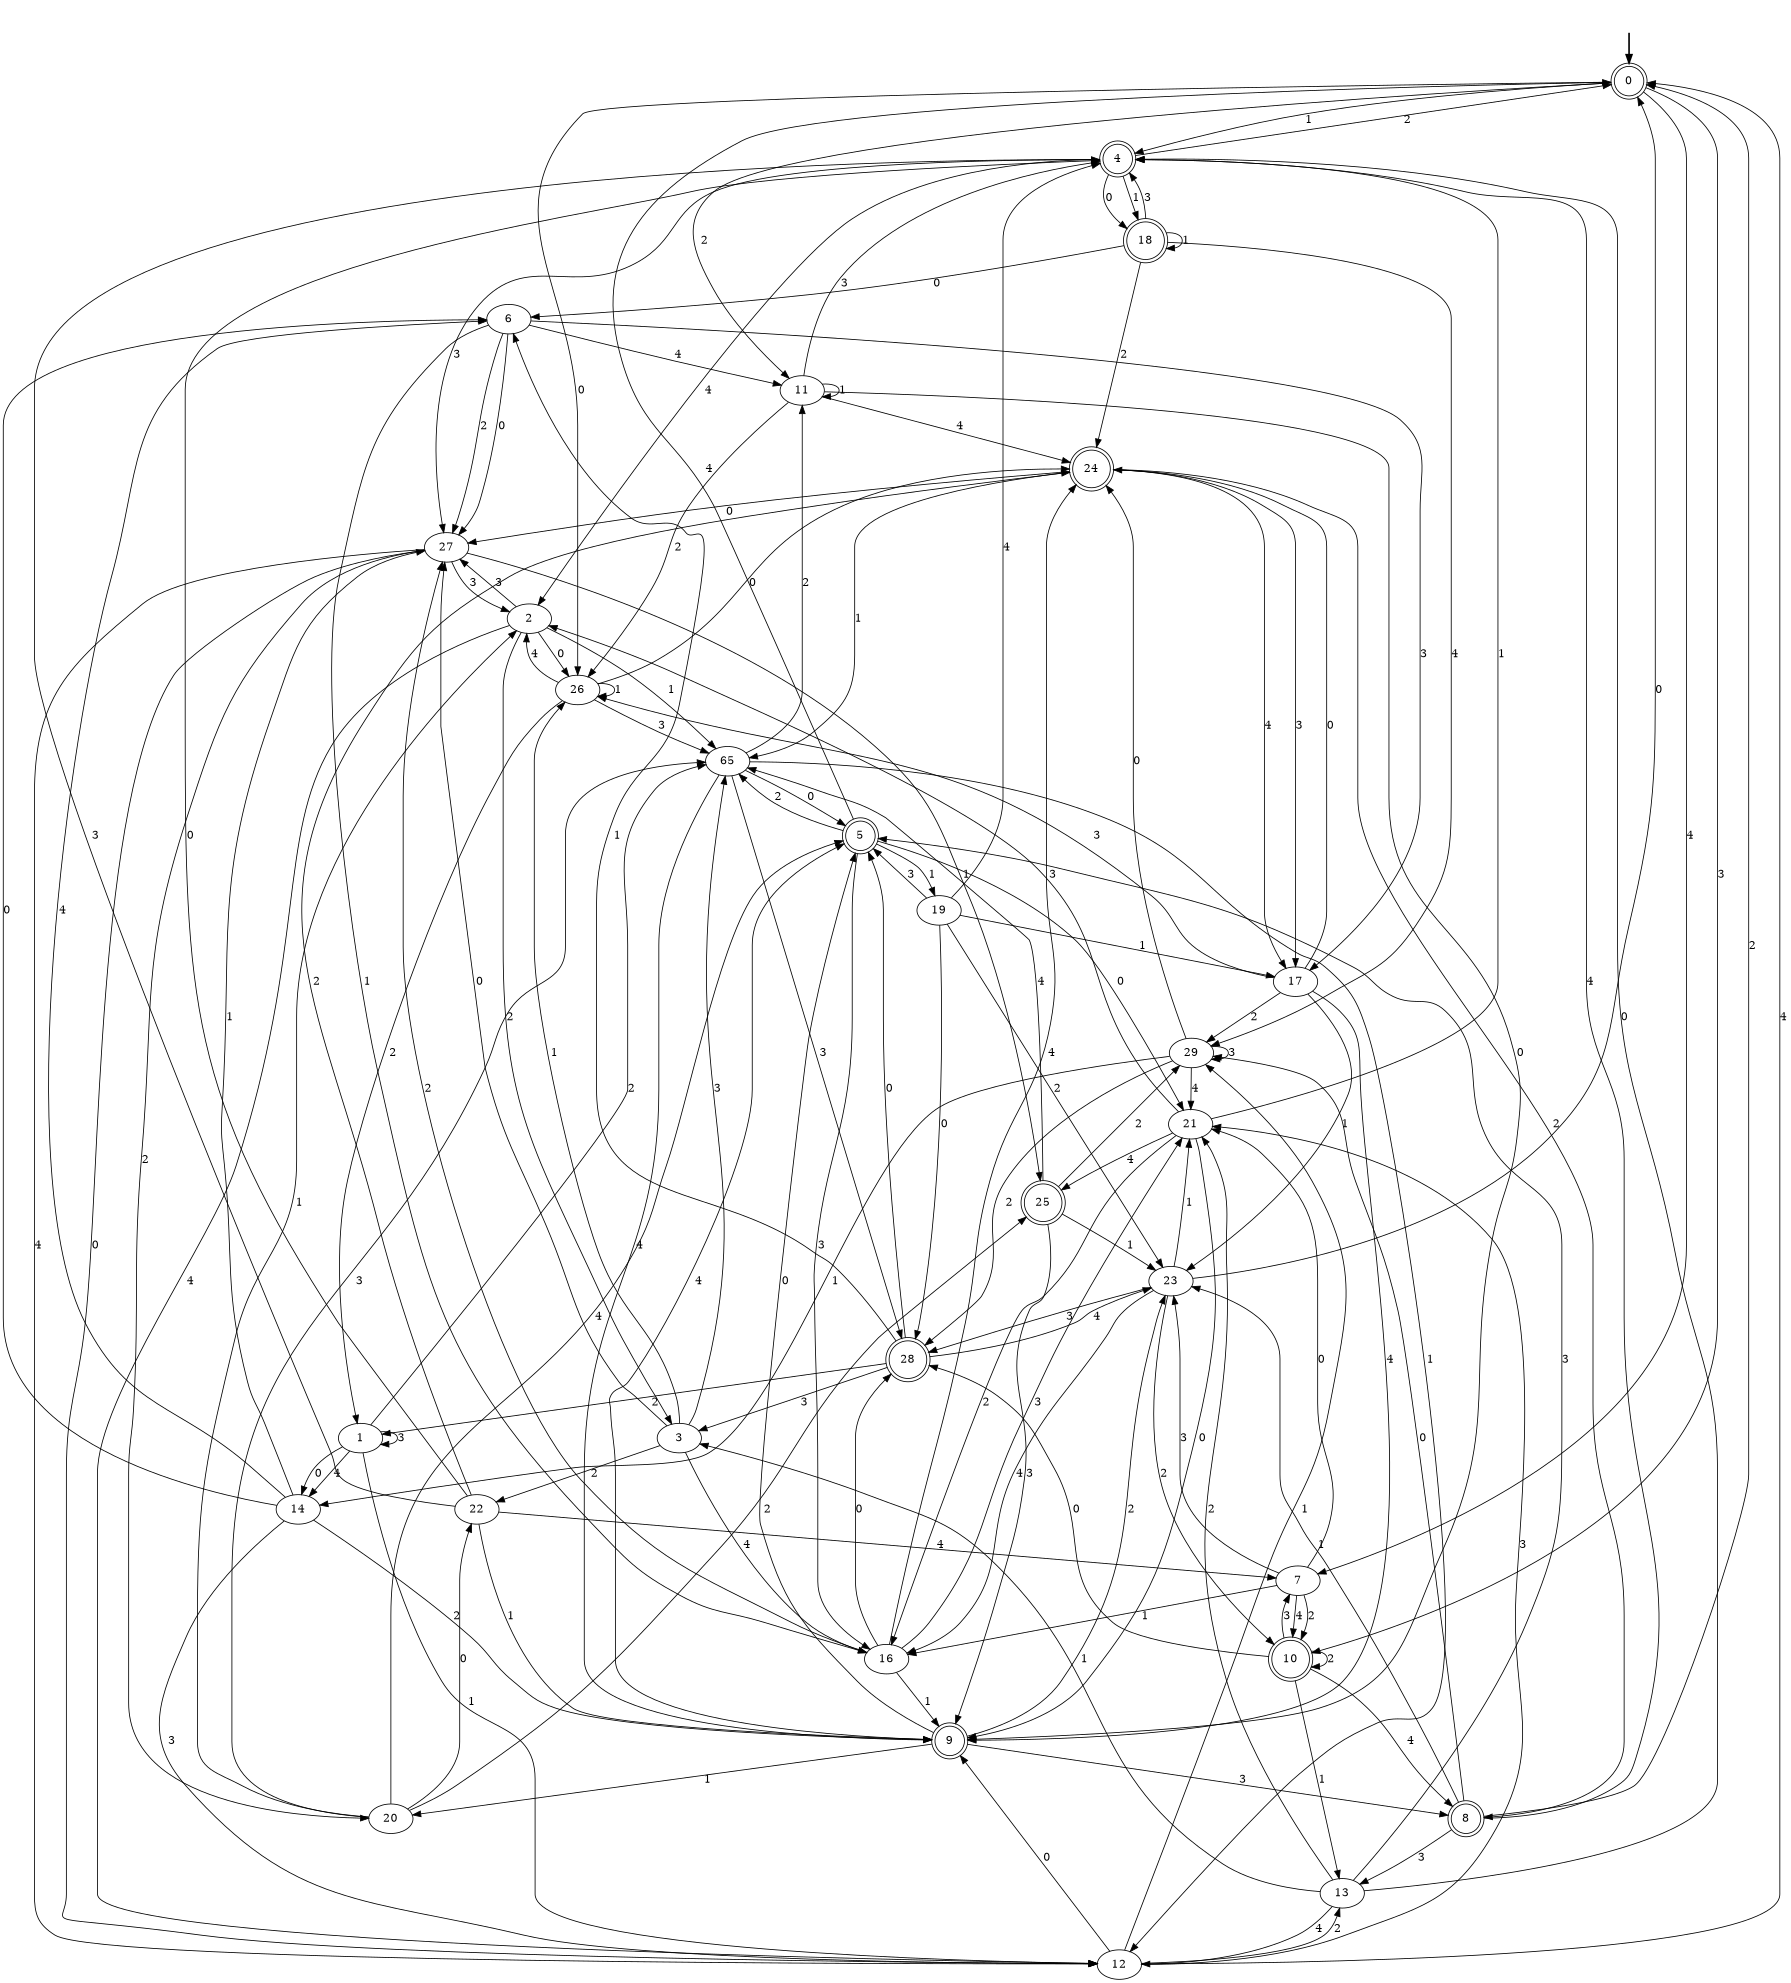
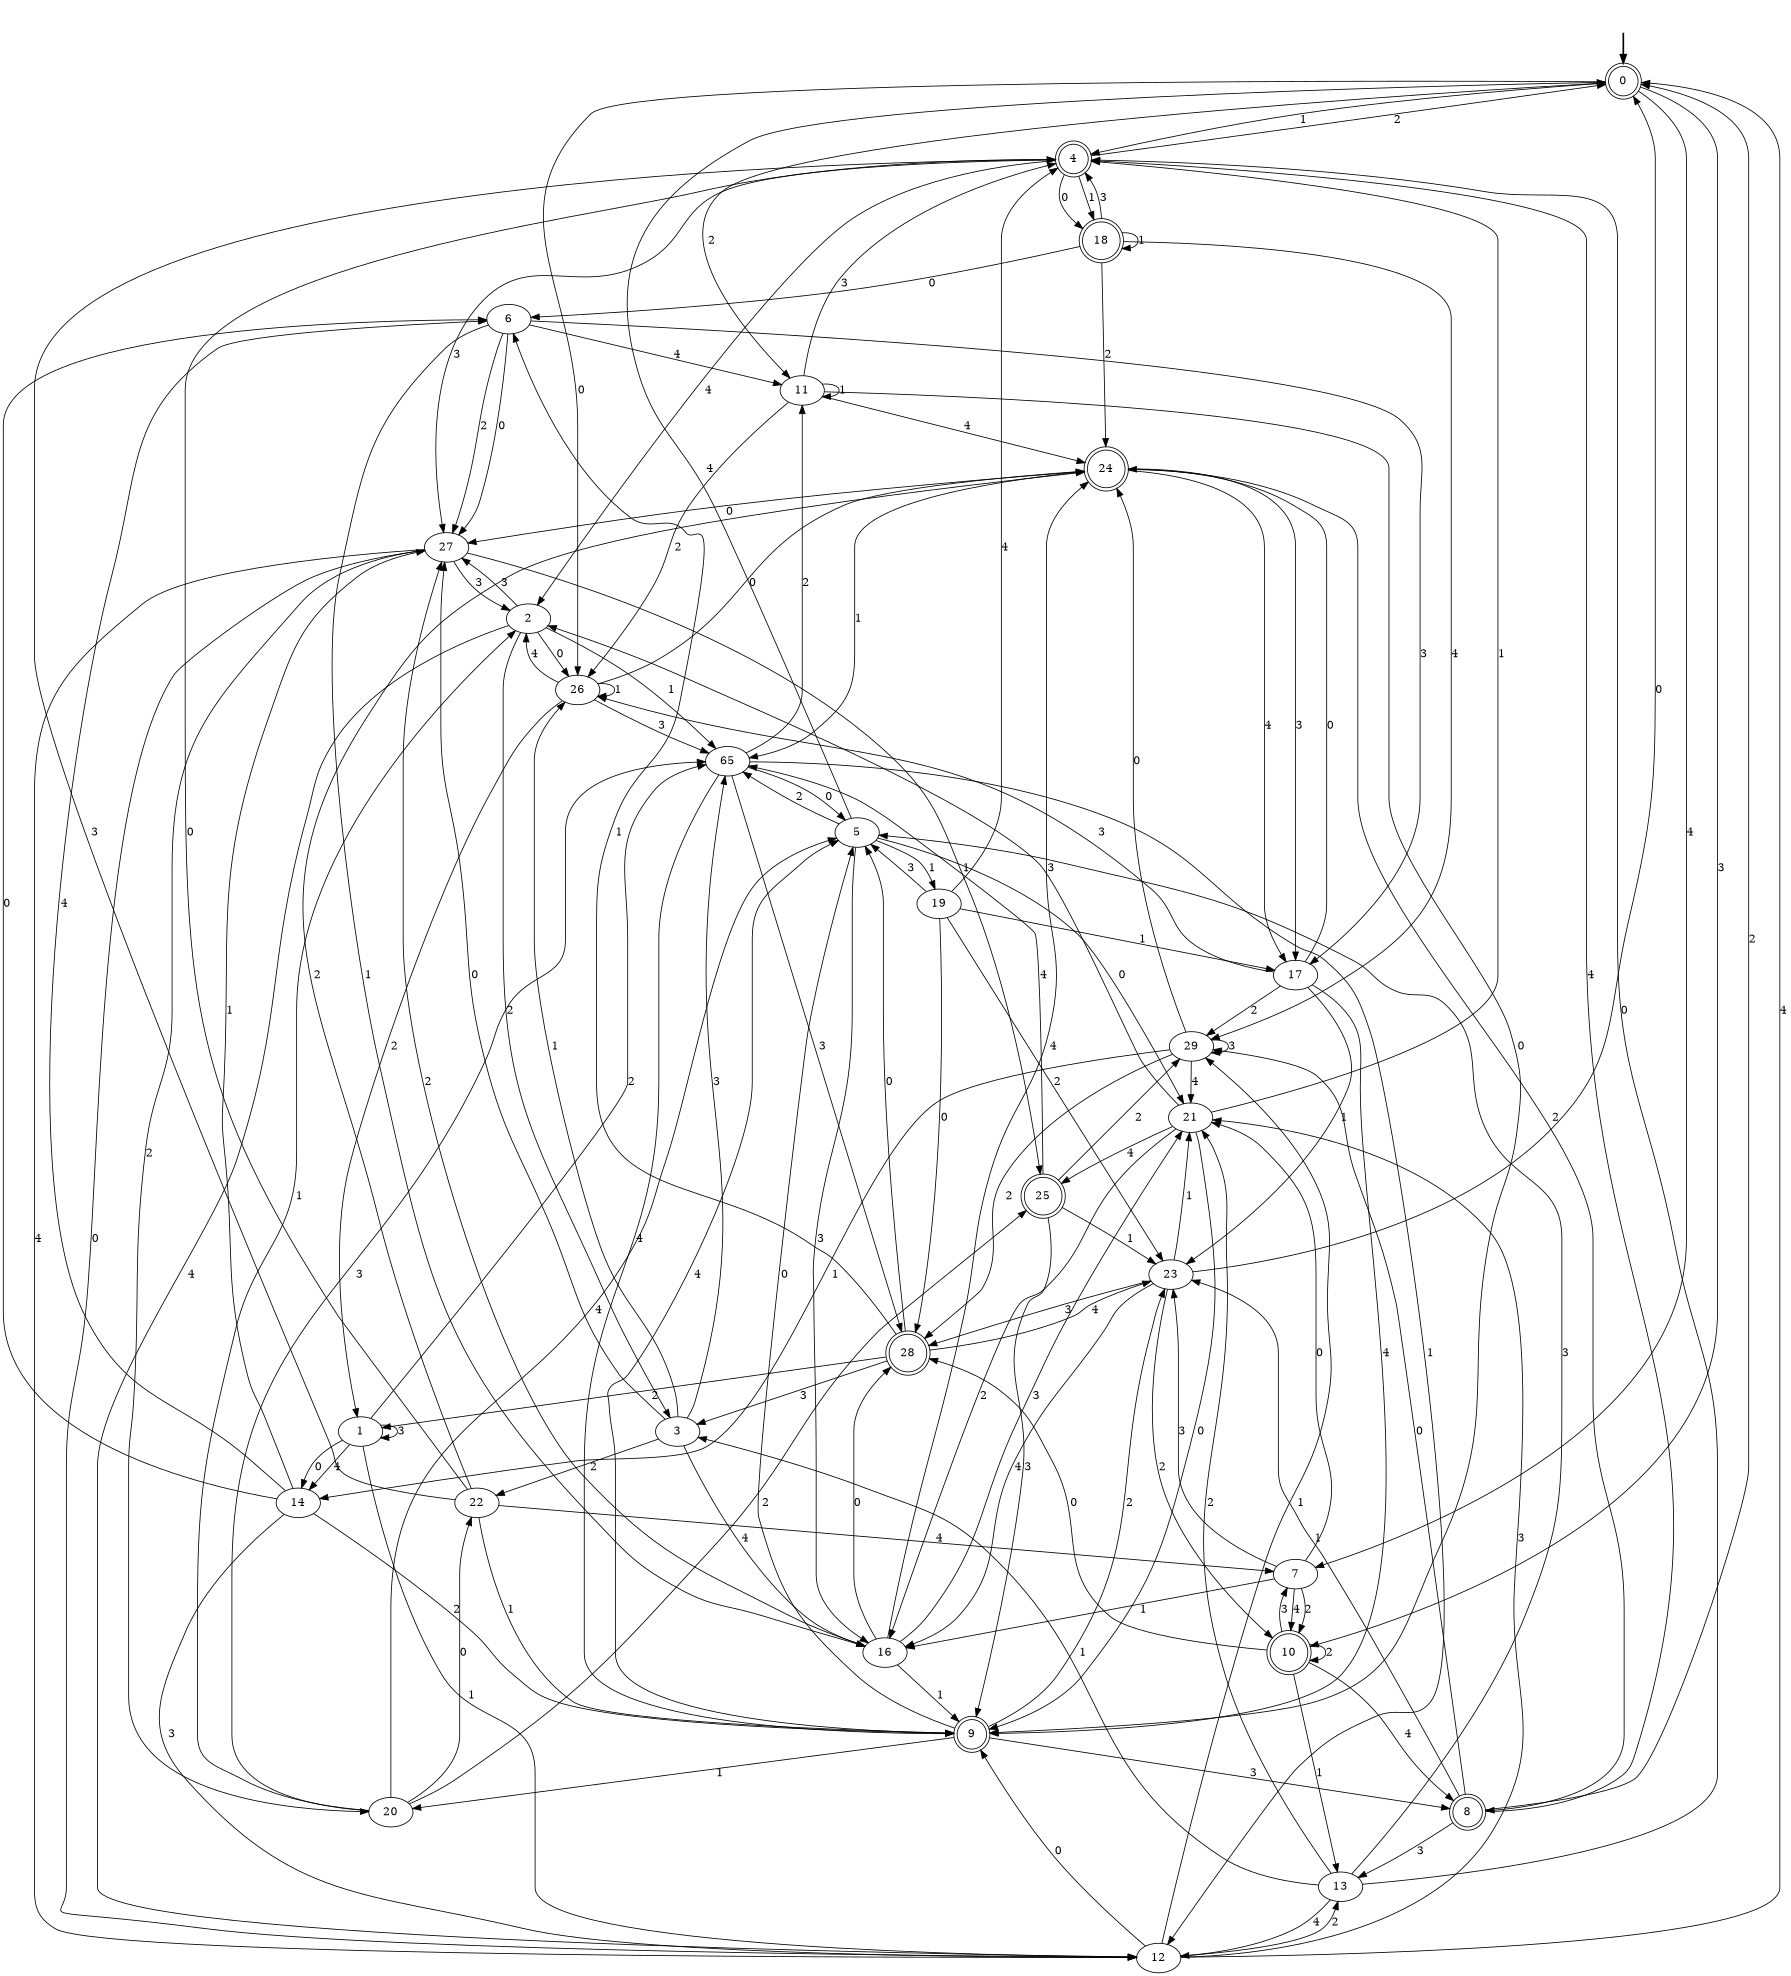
node "5": shape doublecircle -> ellipse
